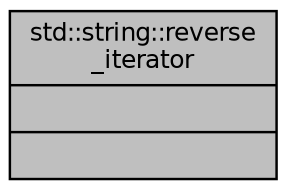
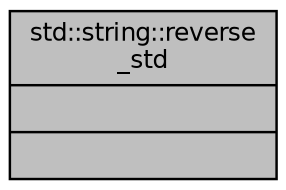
node "std::string::reverse": text "_iterator" -> "_std"
